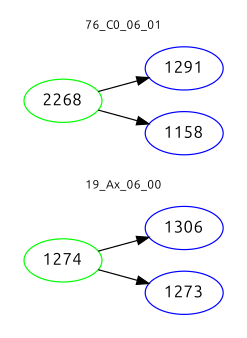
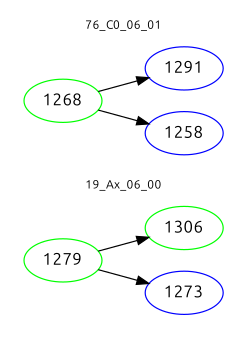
node "2268": label "2268" -> "1268"
node "1158": label "1158" -> "1258"
node "1306": color blue -> green
node "1274": label "1274" -> "1279"
